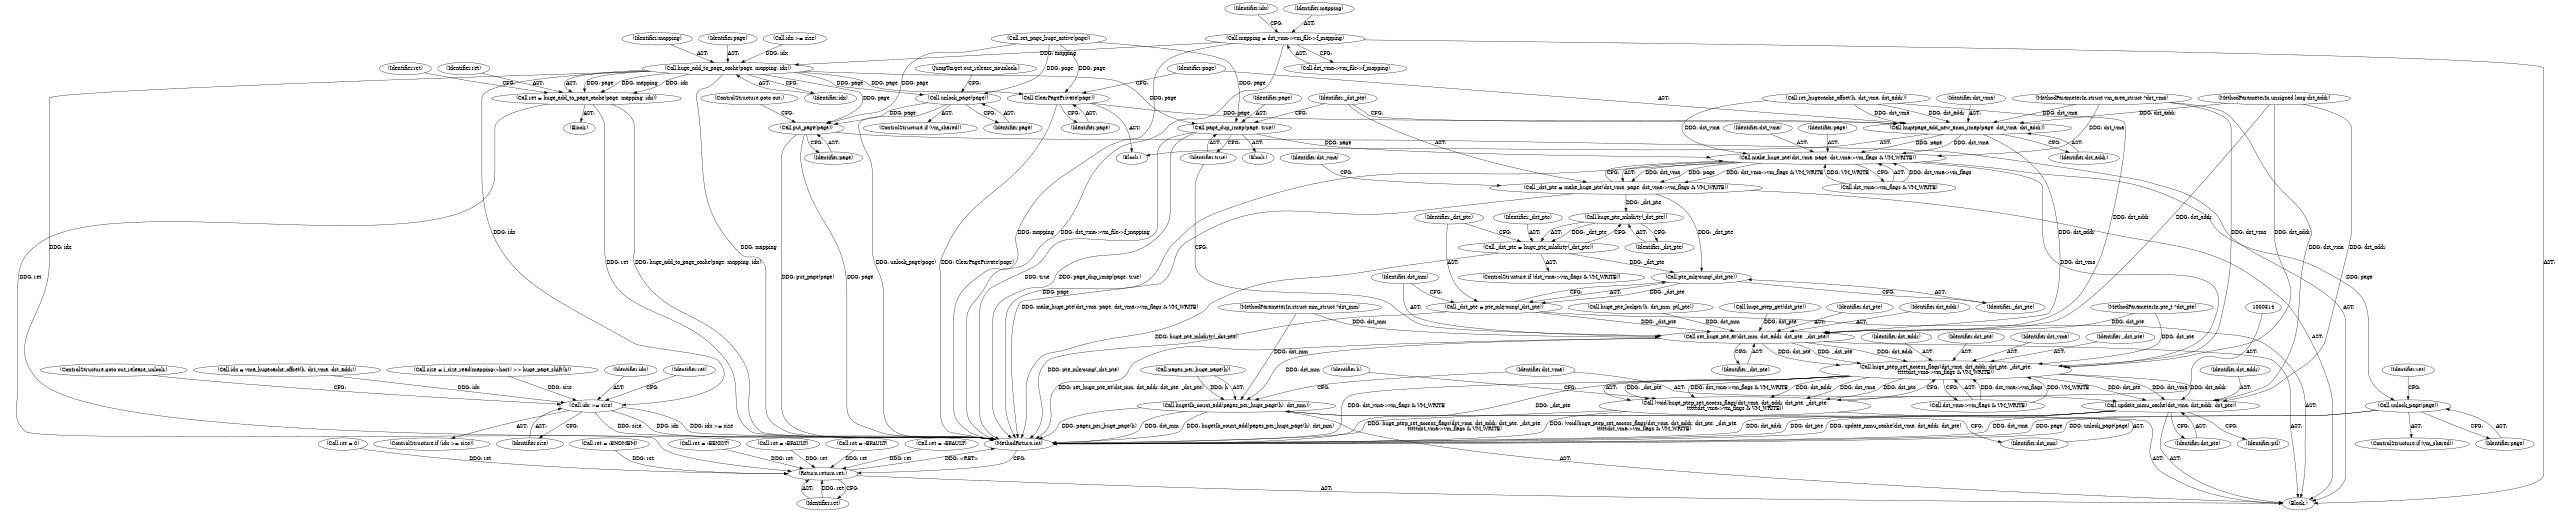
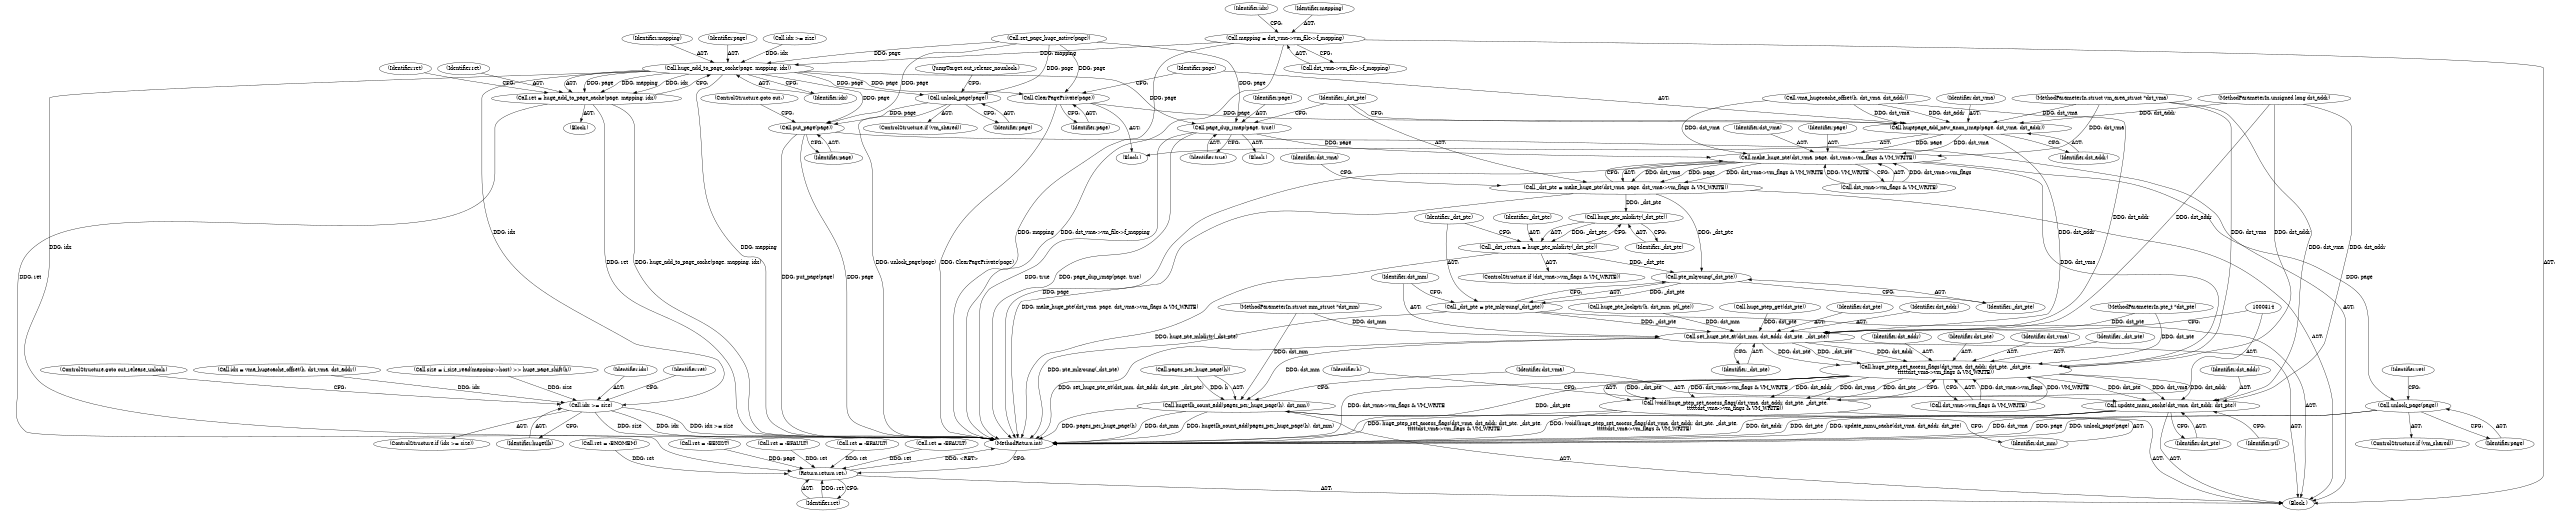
edge "(Call,set_page_huge_active(page))" -> "(Call,huge_add_to_page_cache(page, mapping, idx))": added, label "DDG: page"
edge "(Call,ret = huge_add_to_page_cache(page, mapping, idx))" -> "(Call,huge_add_to_page_cache(page, mapping, idx))": added, label "CFG:"
node "(Call,ret_hugecache_offset(h, dst_vma, dst_addr))": label "(Call,ret_hugecache_offset(h, dst_vma, dst_addr))" -> "(Call,vma_hugecache_offset(h, dst_vma, dst_addr))"
node "(Call,_dst_pte = huge_pte_mkdirty(_dst_pte))": label "(Call,_dst_pte = huge_pte_mkdirty(_dst_pte))" -> "(Call,_dst_return = huge_pte_mkdirty(_dst_pte))"
edge "(Identifier,true)" -> "(Call,set_huge_pte_at(dst_mm, dst_addr, dst_pte, _dst_pte))": now "1000314" -> "(Call,set_huge_pte_at(dst_mm, dst_addr, dst_pte, _dst_pte))"
edge "(Call,update_mmu_cache(dst_vma, dst_addr, dst_pte))" -> "(Identifier,ptl)": reversed
node "(Call,ret = 0)": removed
node "(Identifier,size)": label "(Identifier,size)" -> "(Identifier,hugetlb)"
edge "(Call,ret = -EEXIST)" -> "(Return,return ret;)": label "DDG: ret" -> "DDG: page"
